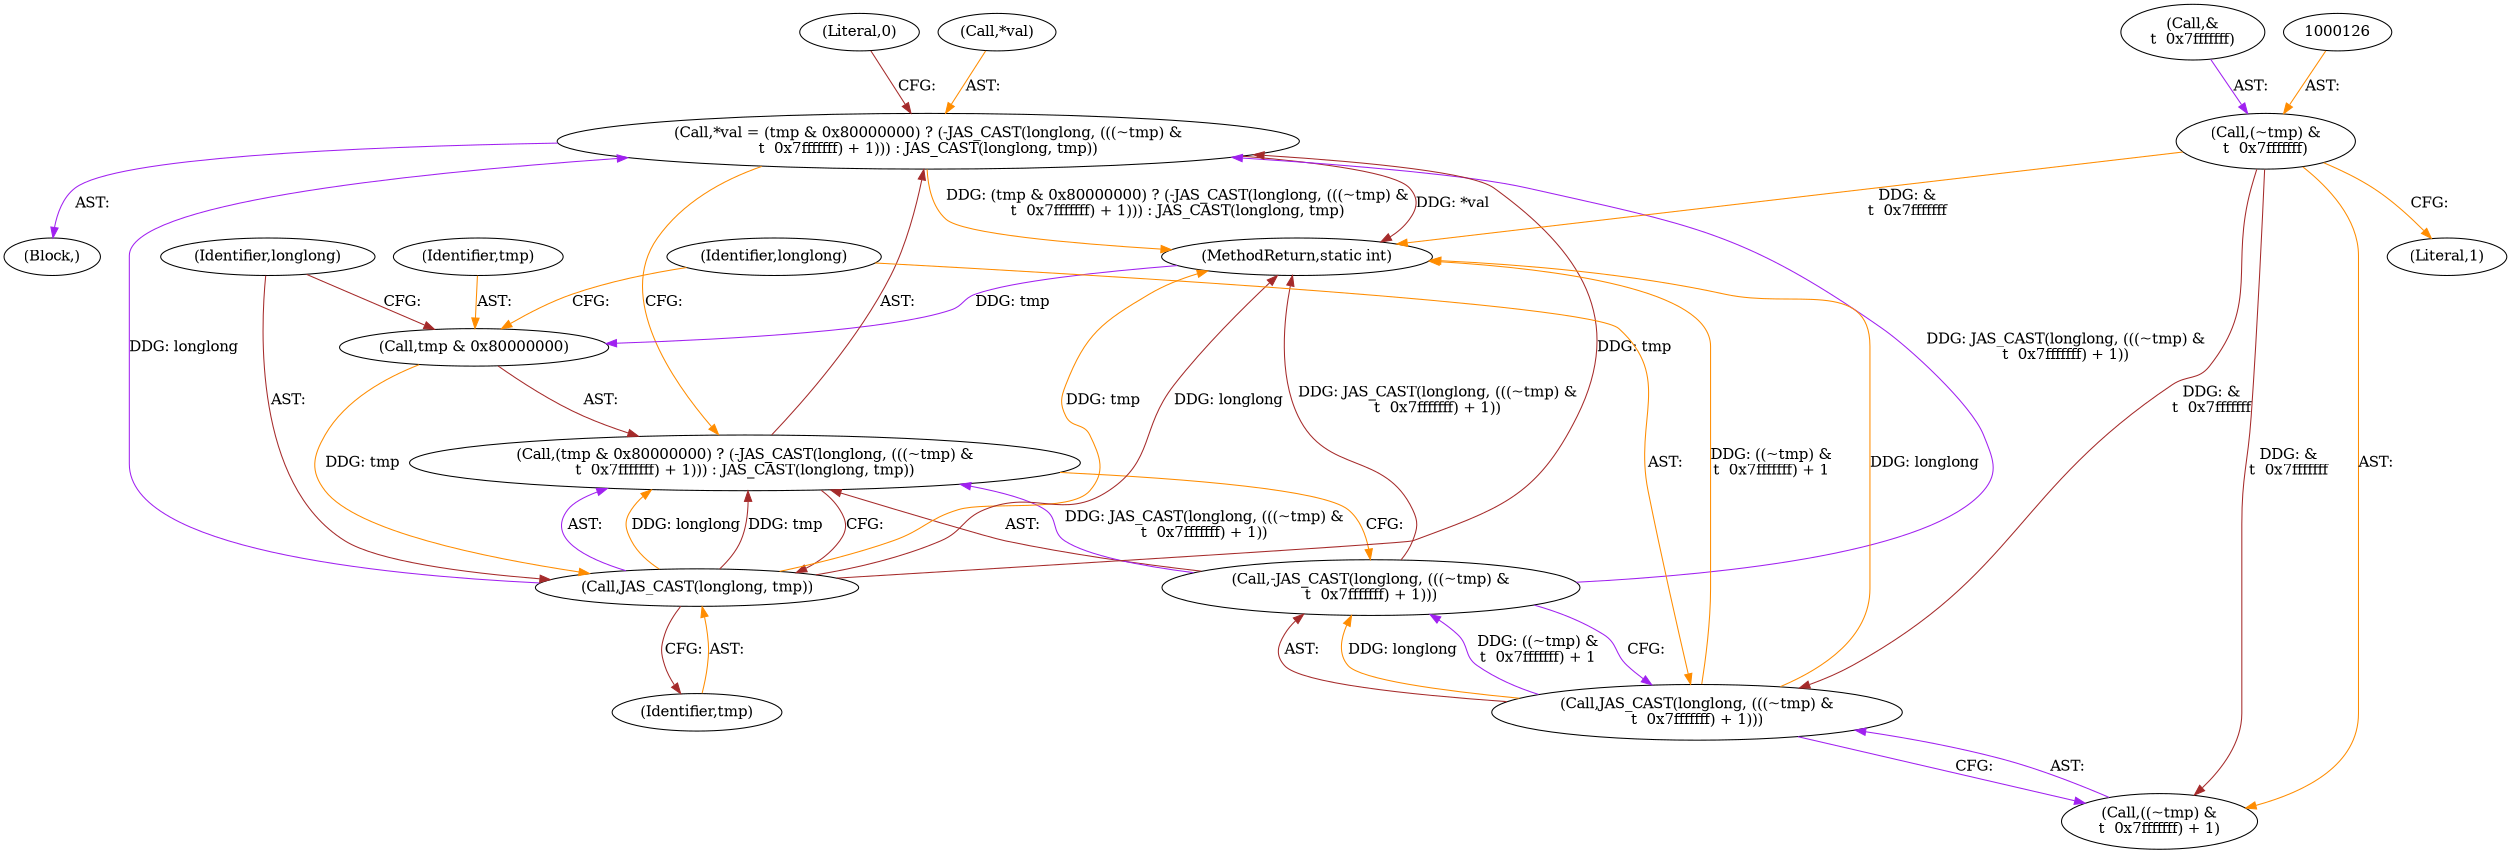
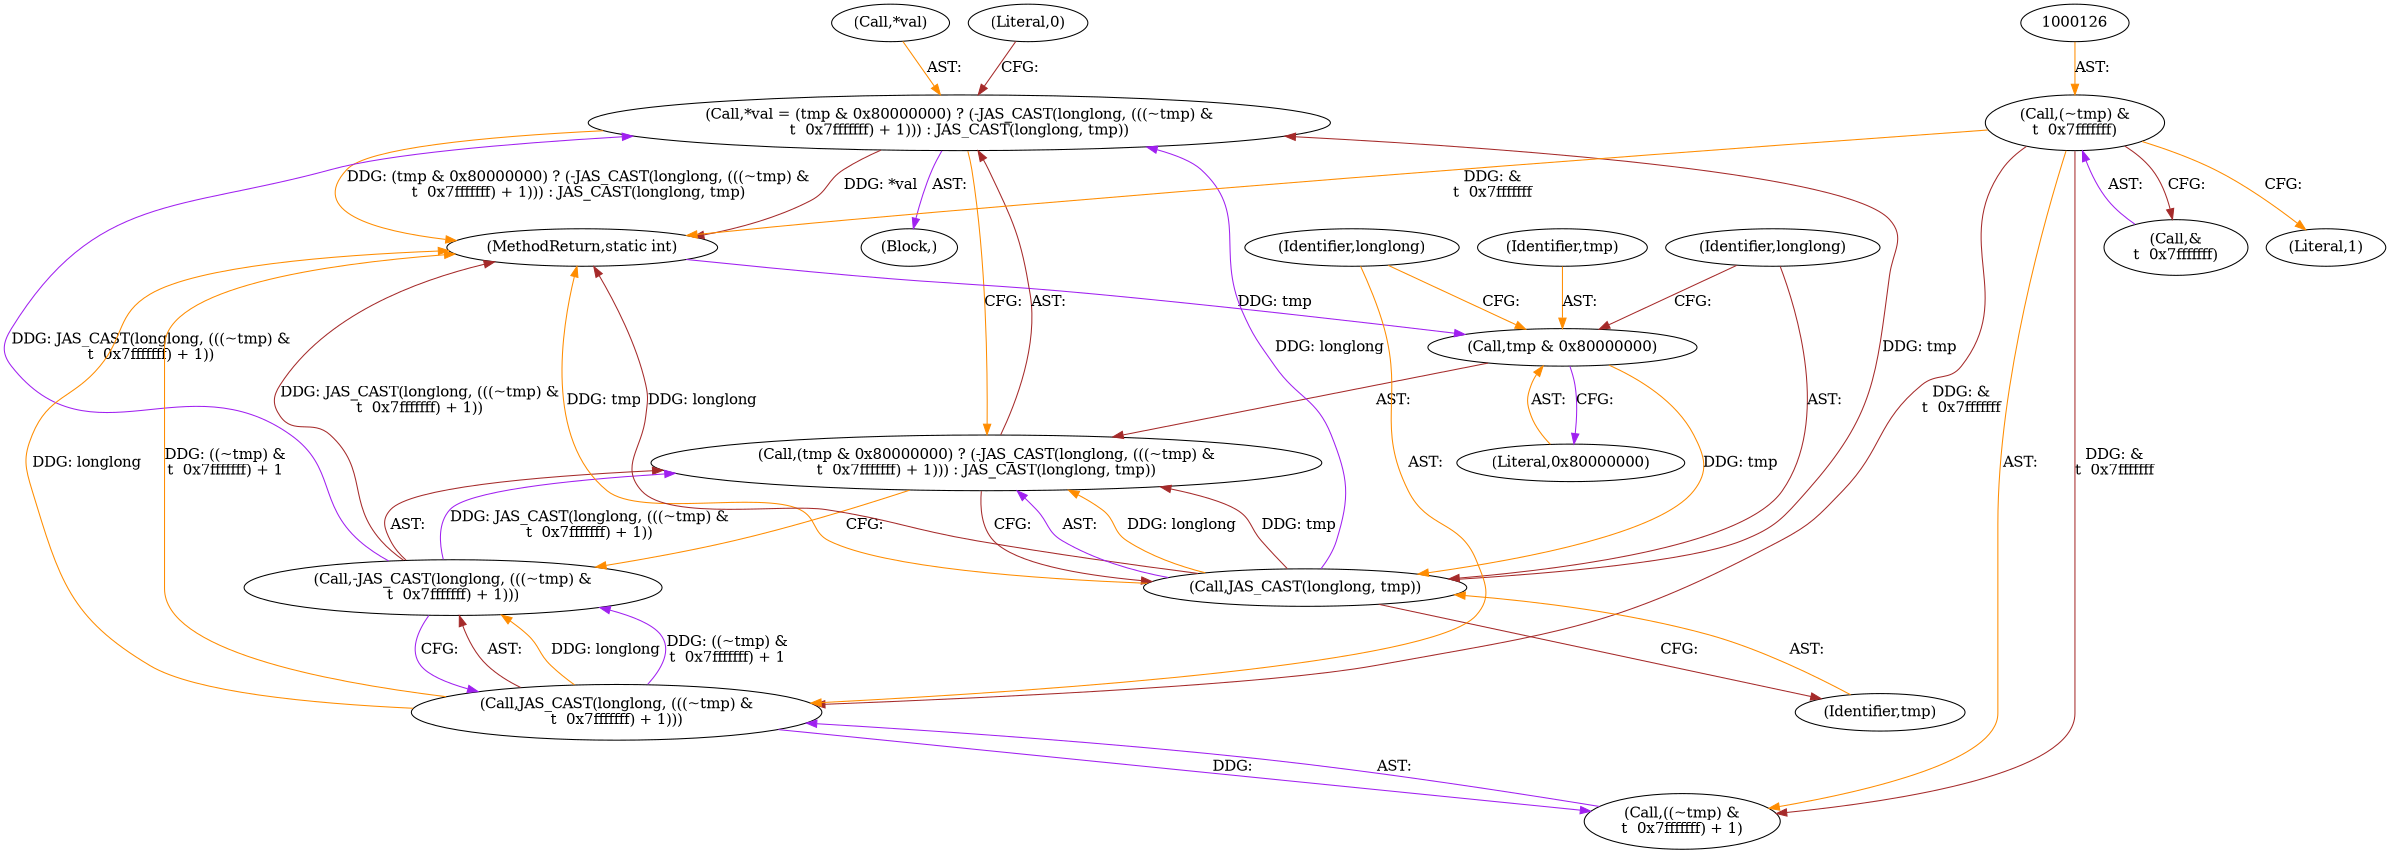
edge "(Call,(~tmp) & t  0x7fffffff)" -> "(Call,& t  0x7fffffff)": added, label "CFG:"
node "(Literal,0x80000000)": added
edge "(Call,JAS_CAST(longlong, (((~tmp) & t  0x7fffffff) + 1)))" -> "(Call,((~tmp) & t  0x7fffffff) + 1)": label "CFG: " -> "DDG: "
